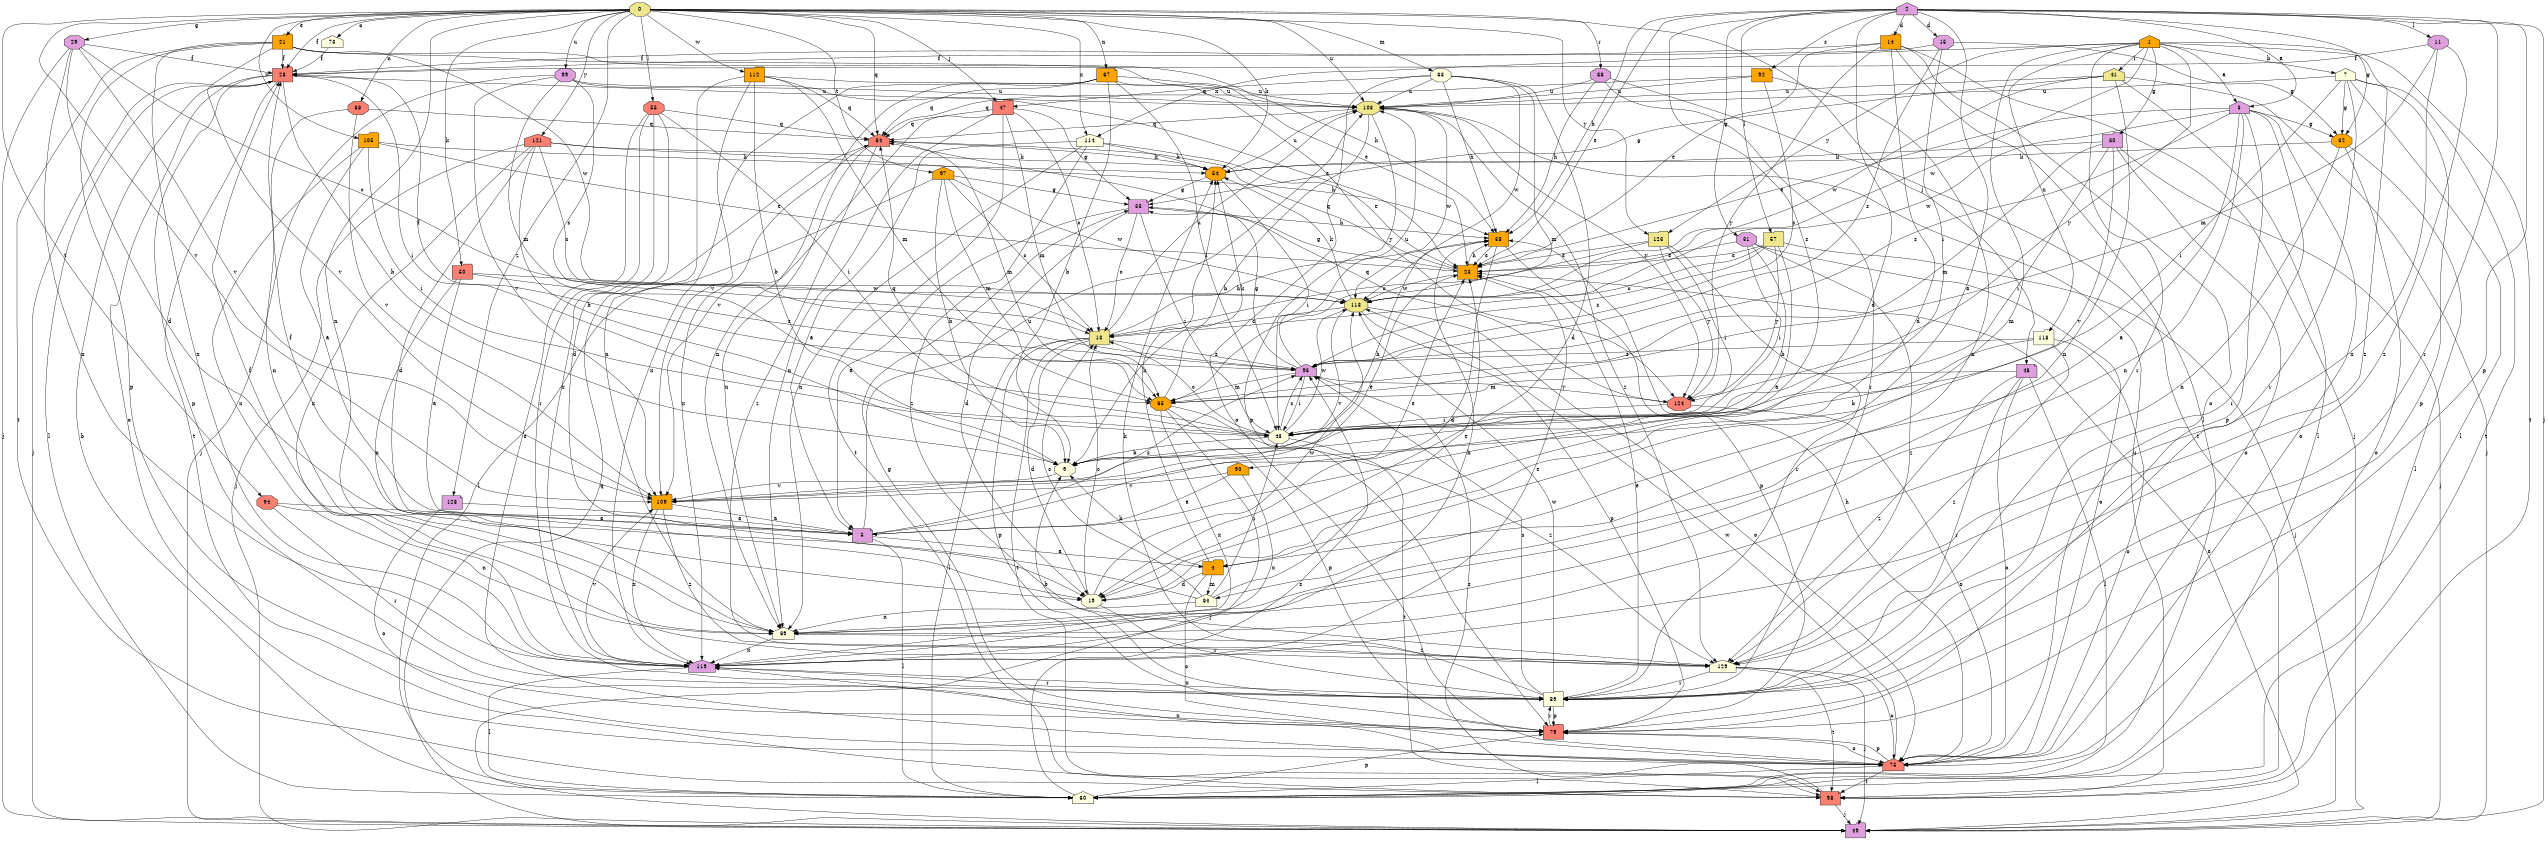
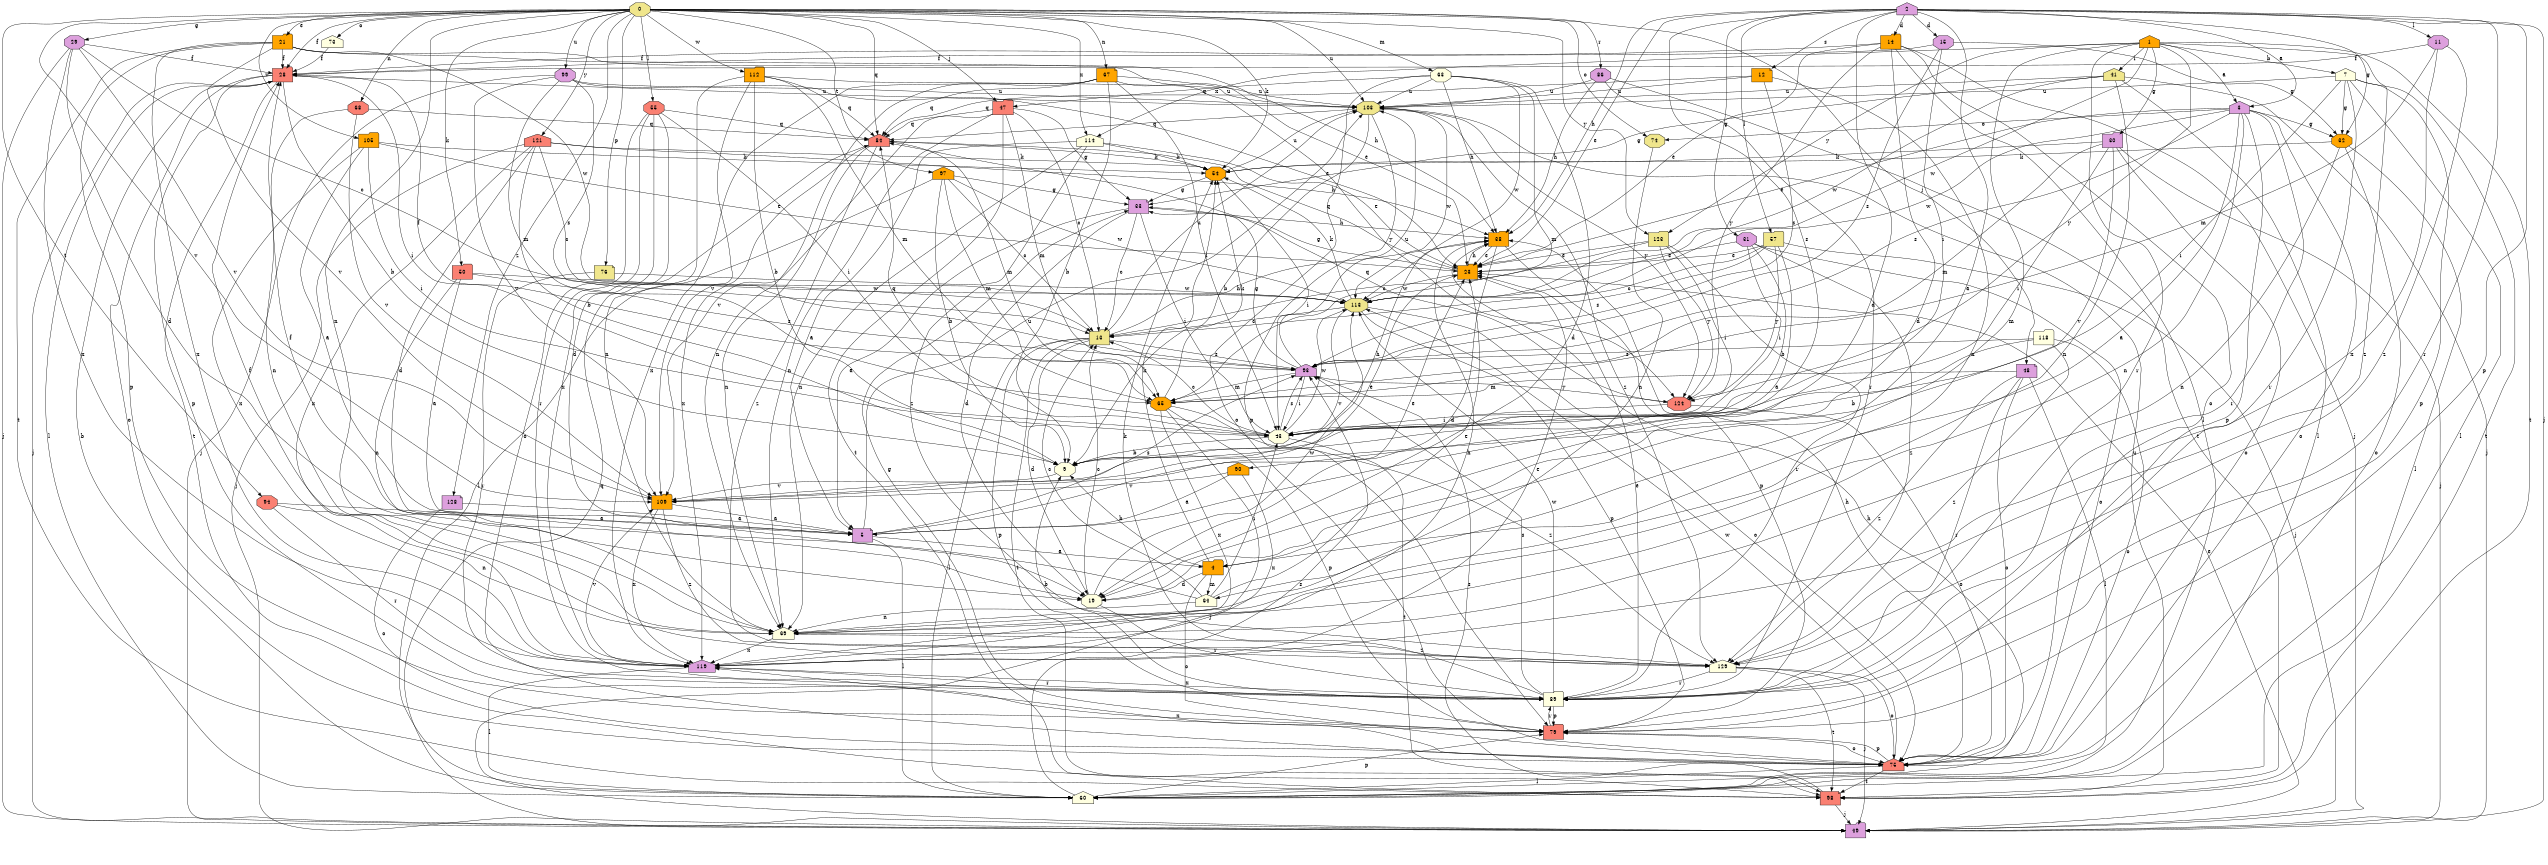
node "92": label "92" -> "12"
node "74": added
edge "1" -> "118": removed, label "x"
node "76": added
edge "60" -> "38": added, label "h"
